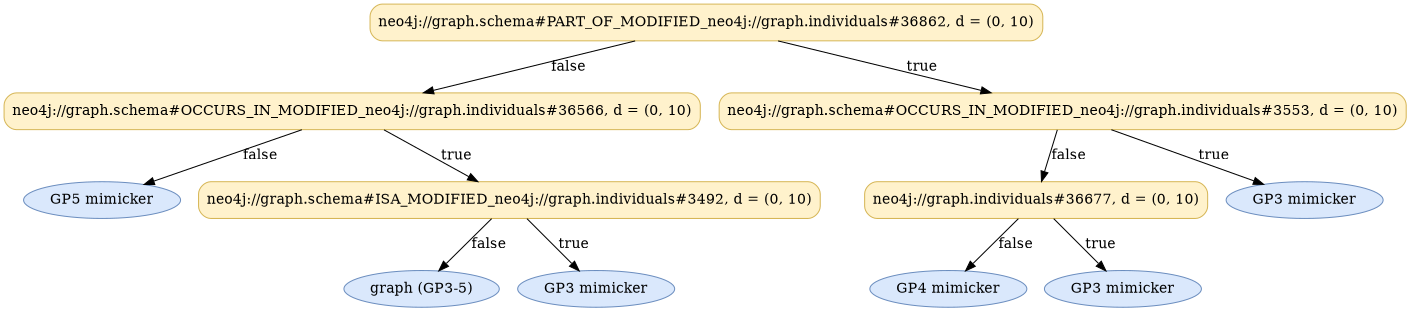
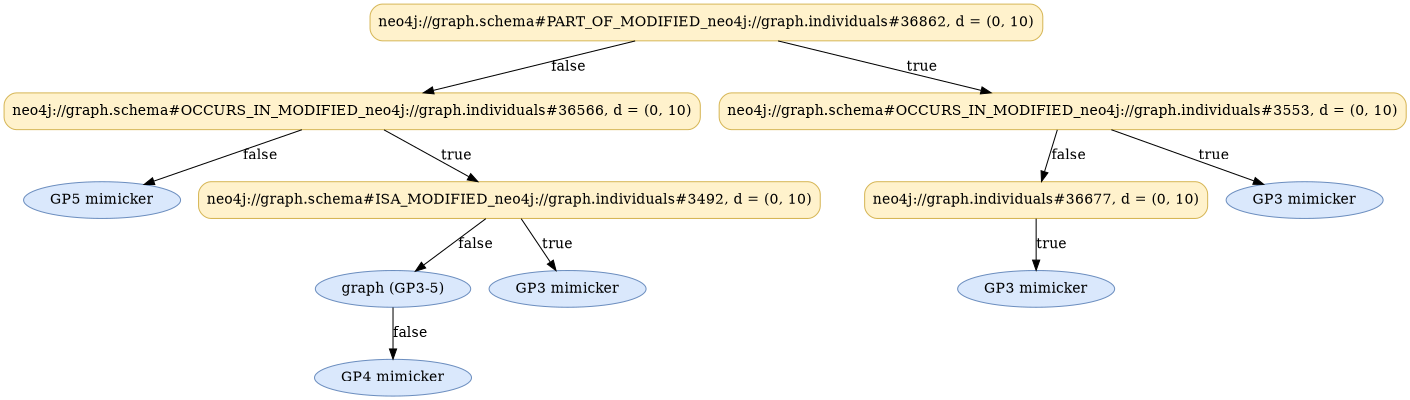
edge "neo4j://graph.individuals#36677, d = (0, 10)" -> "GP4 mimicker": now "graph (GP3-5)" -> "GP4 mimicker"
